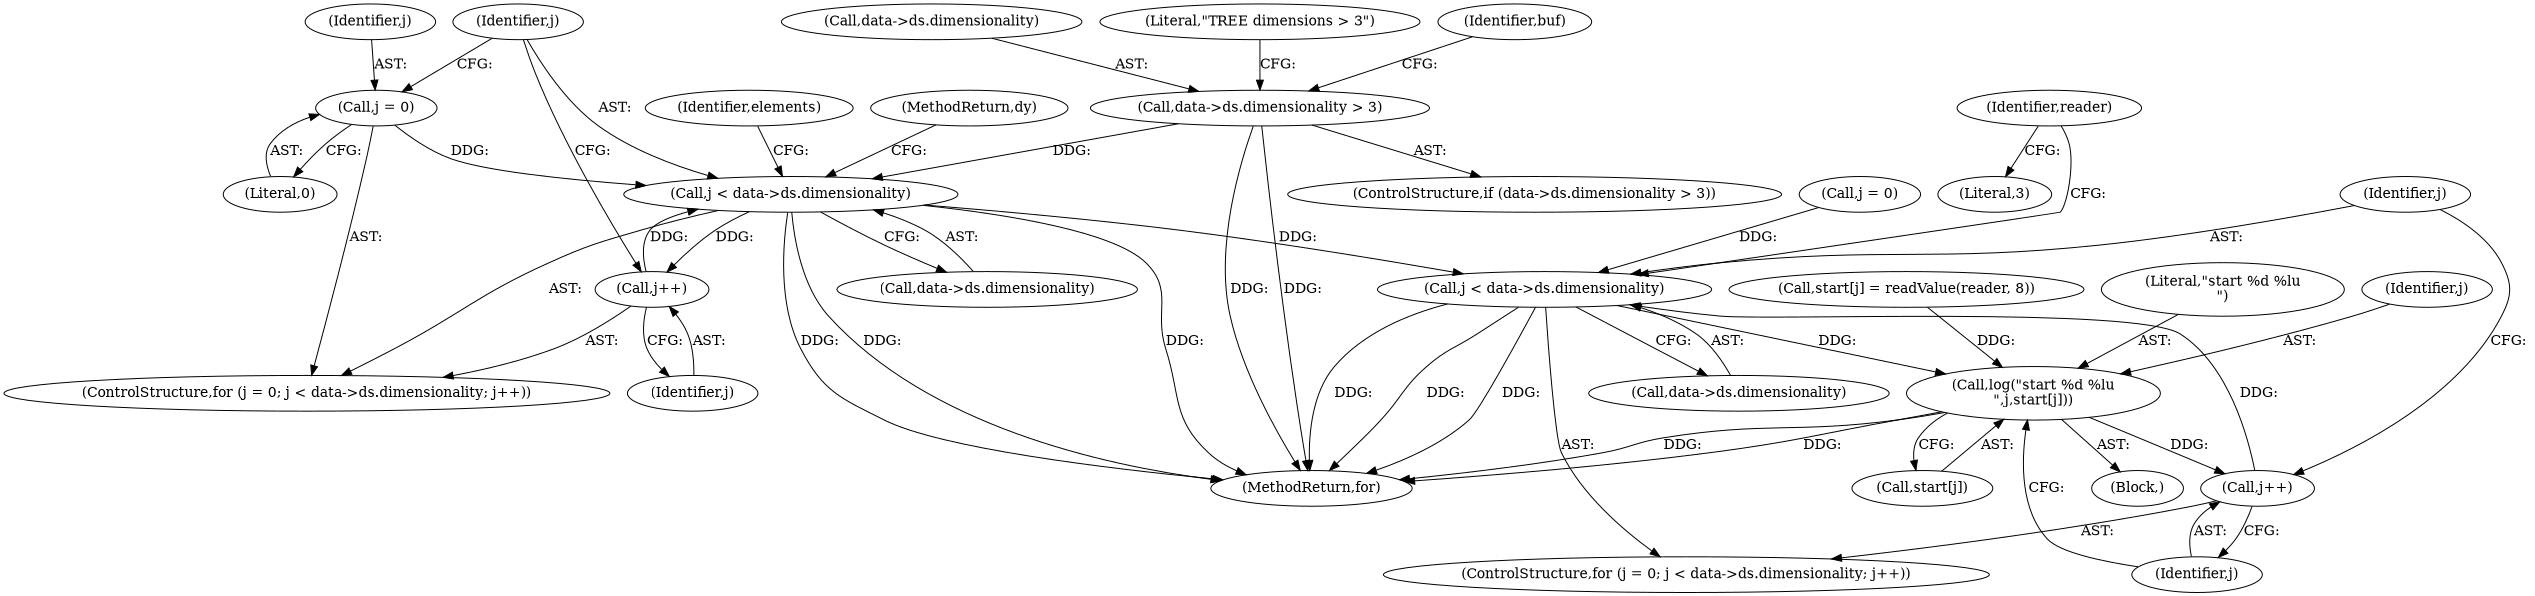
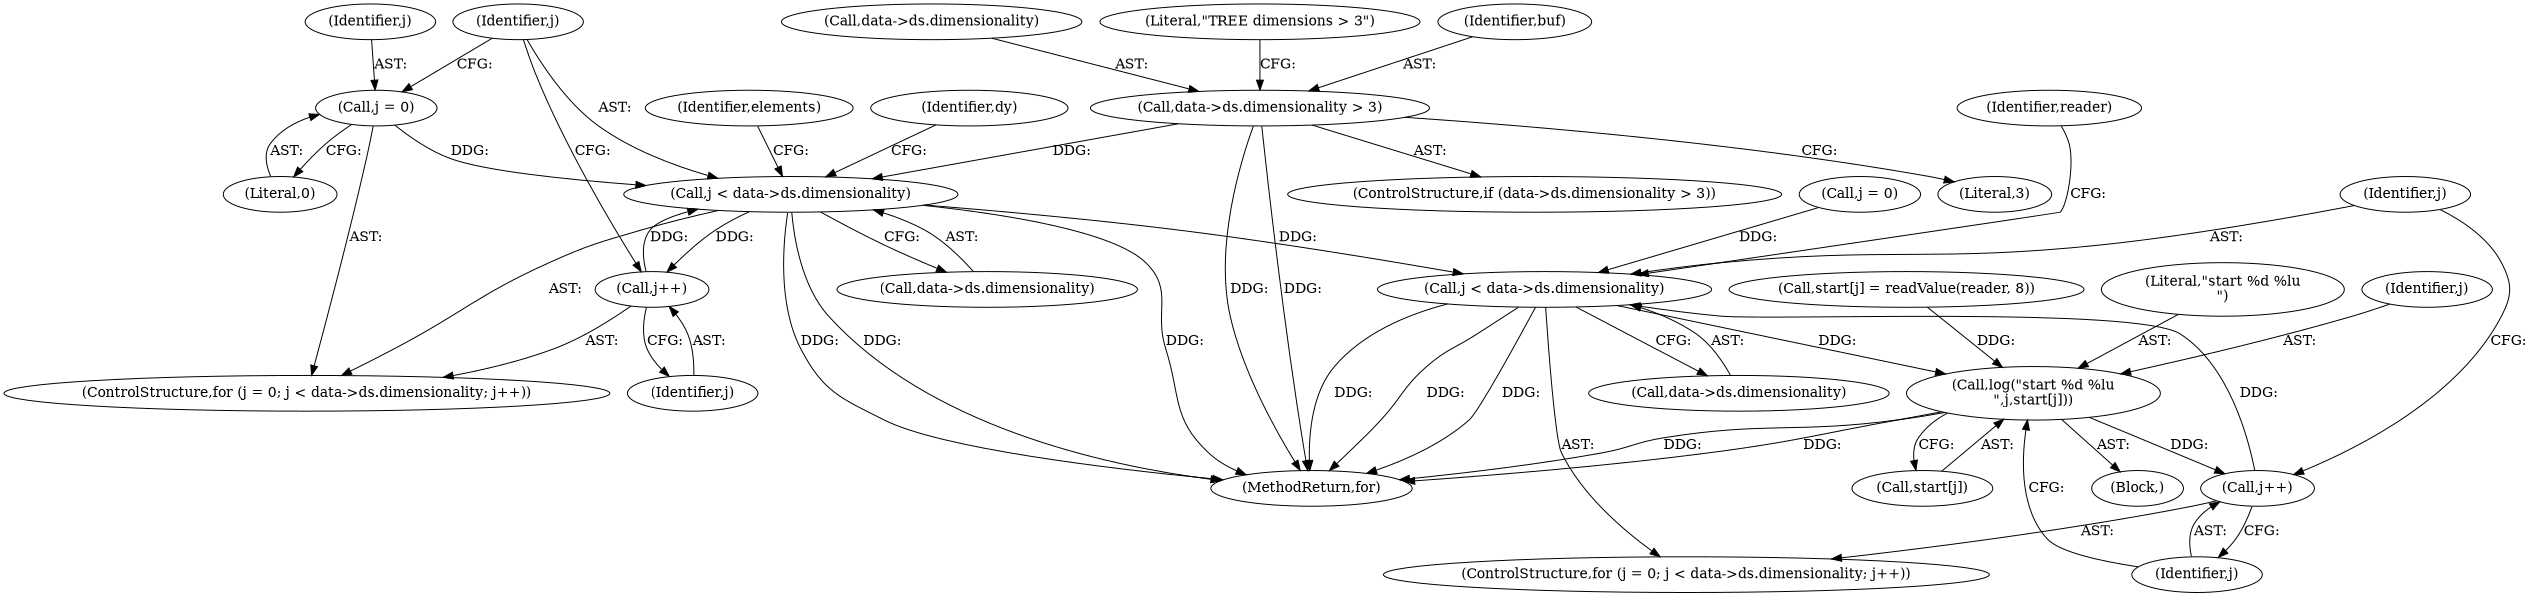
edge "(Identifier,buf)" -> "(Call,data->ds.dimensionality > 3)": label "CFG: " -> "AST: "
node "(MethodReturn,dy)": label "(MethodReturn,dy)" -> "(Identifier,dy)"
edge "(Identifier,reader)" -> "(Literal,3)": now "(Call,data->ds.dimensionality > 3)" -> "(Literal,3)"
